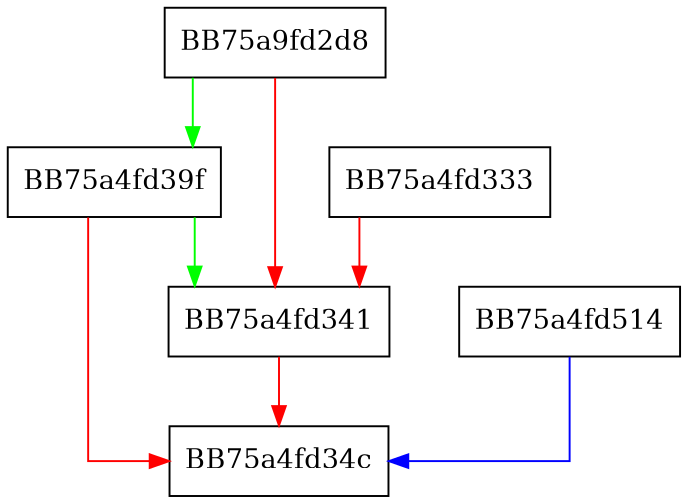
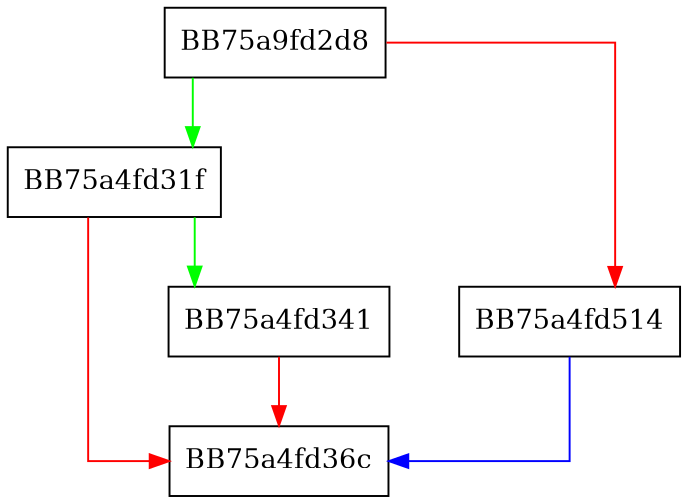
edge "BB75a9fd2d8" -> "BB75a4fd341": now "BB75a9fd2d8" -> "BB75a4fd514"
node "BB75a4fd39f": label "BB75a4fd39f" -> "BB75a4fd31f"
node "BB75a4fd333": removed
node "BB75a4fd34c": label "BB75a4fd34c" -> "BB75a4fd36c"
